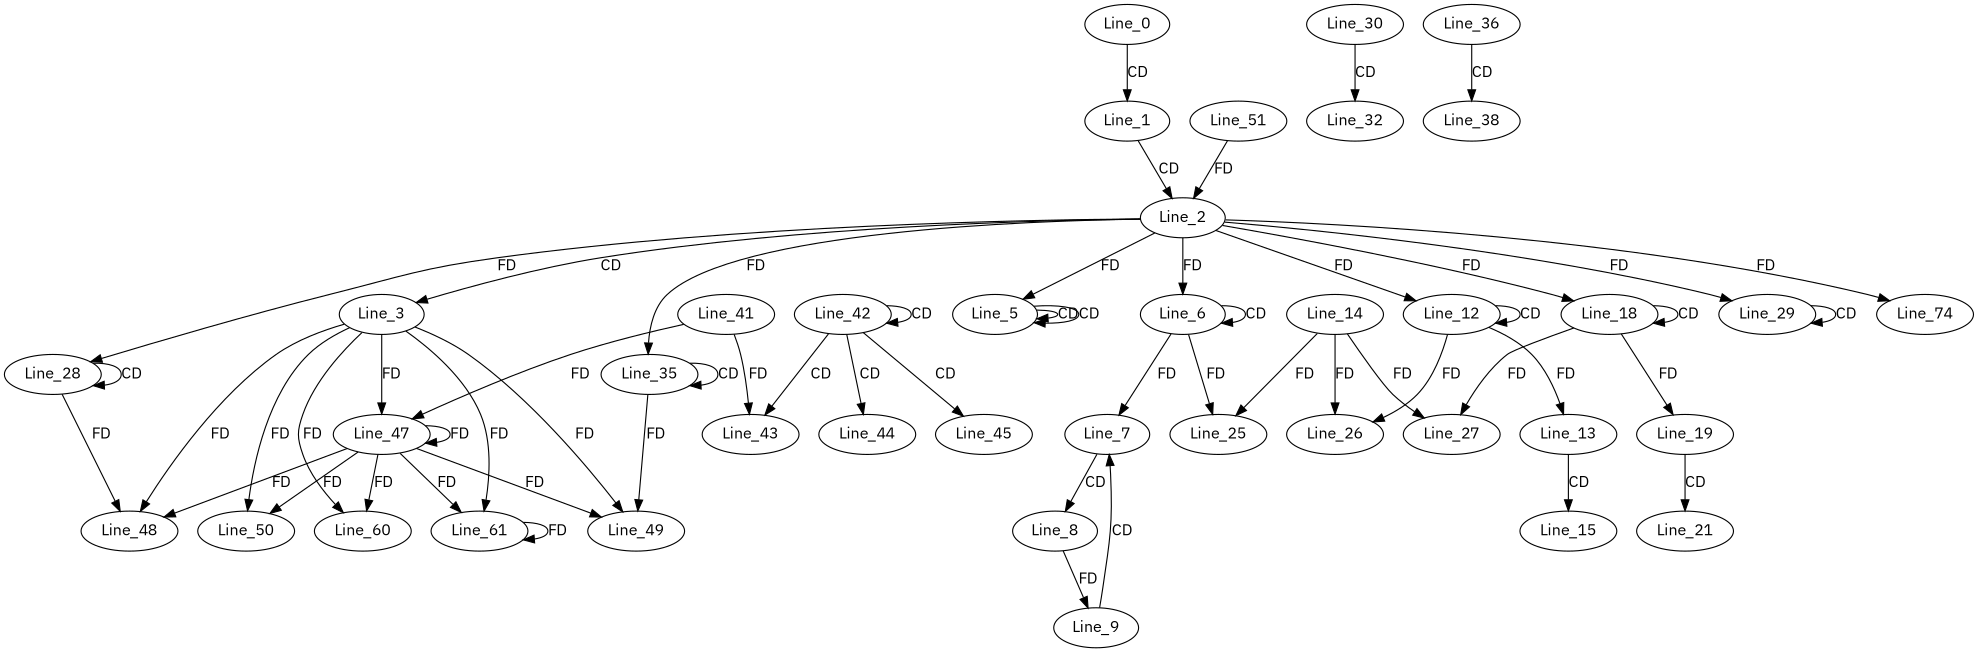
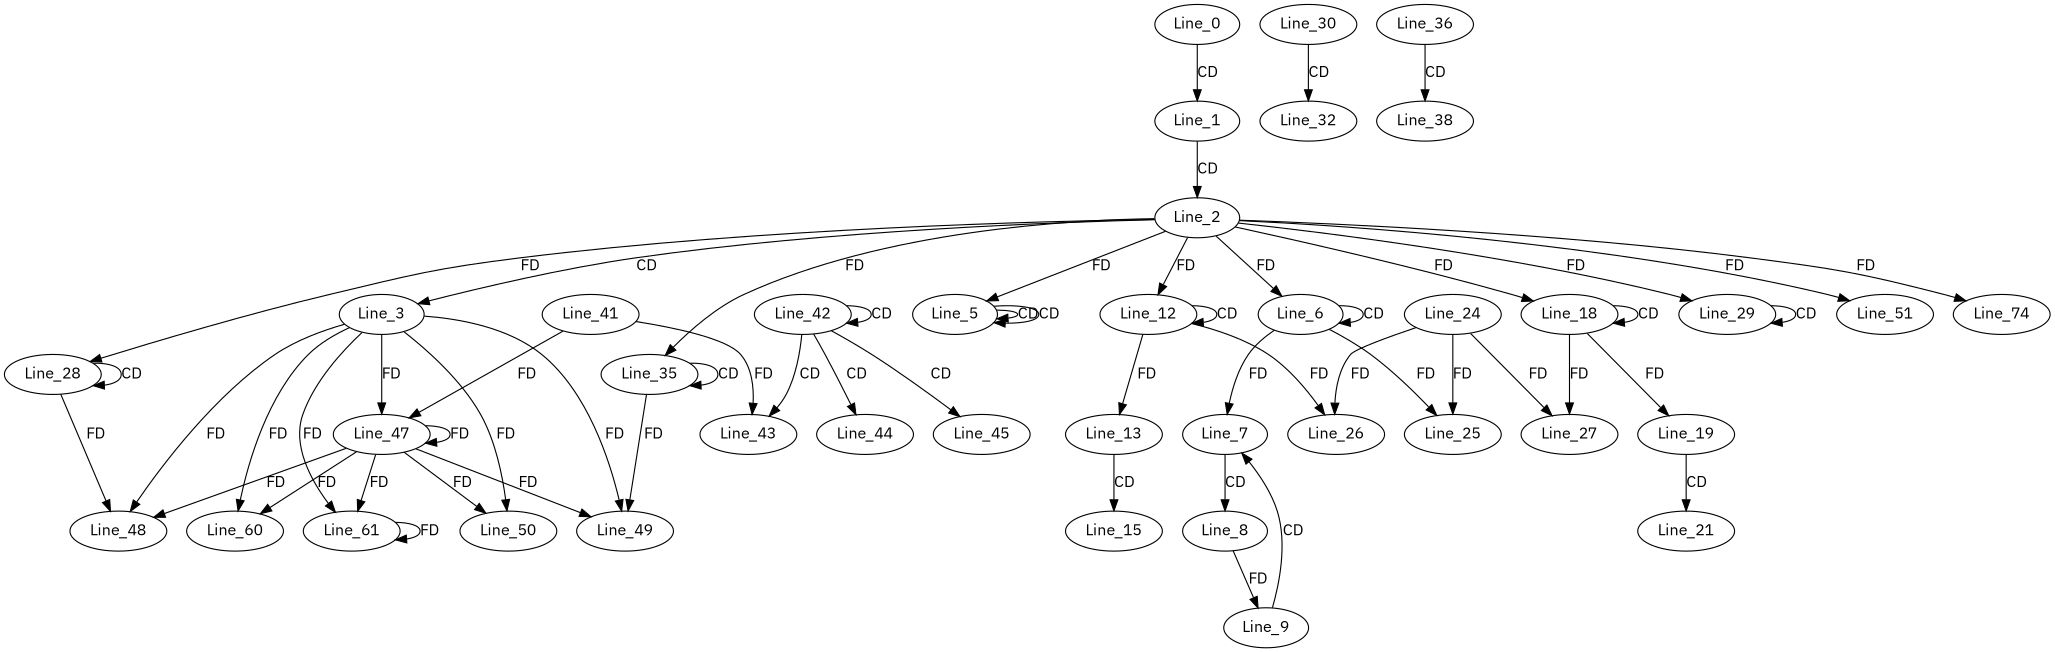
edge "Line_51" -> "Line_2": reversed
node "Line_14": label "Line_14" -> "Line_24"
